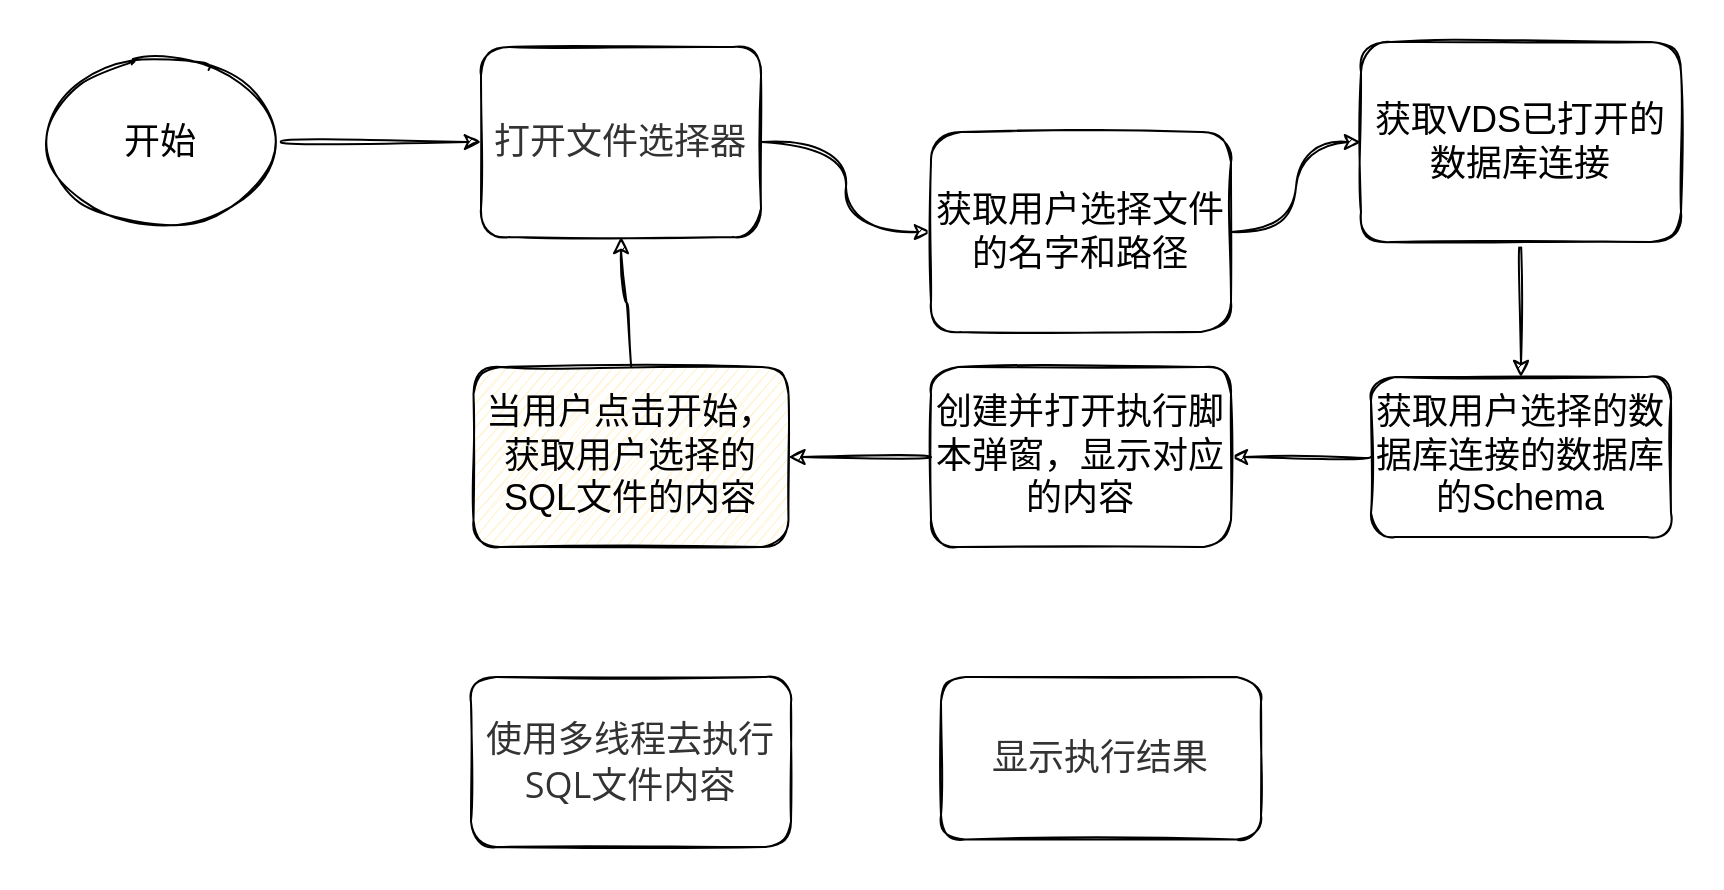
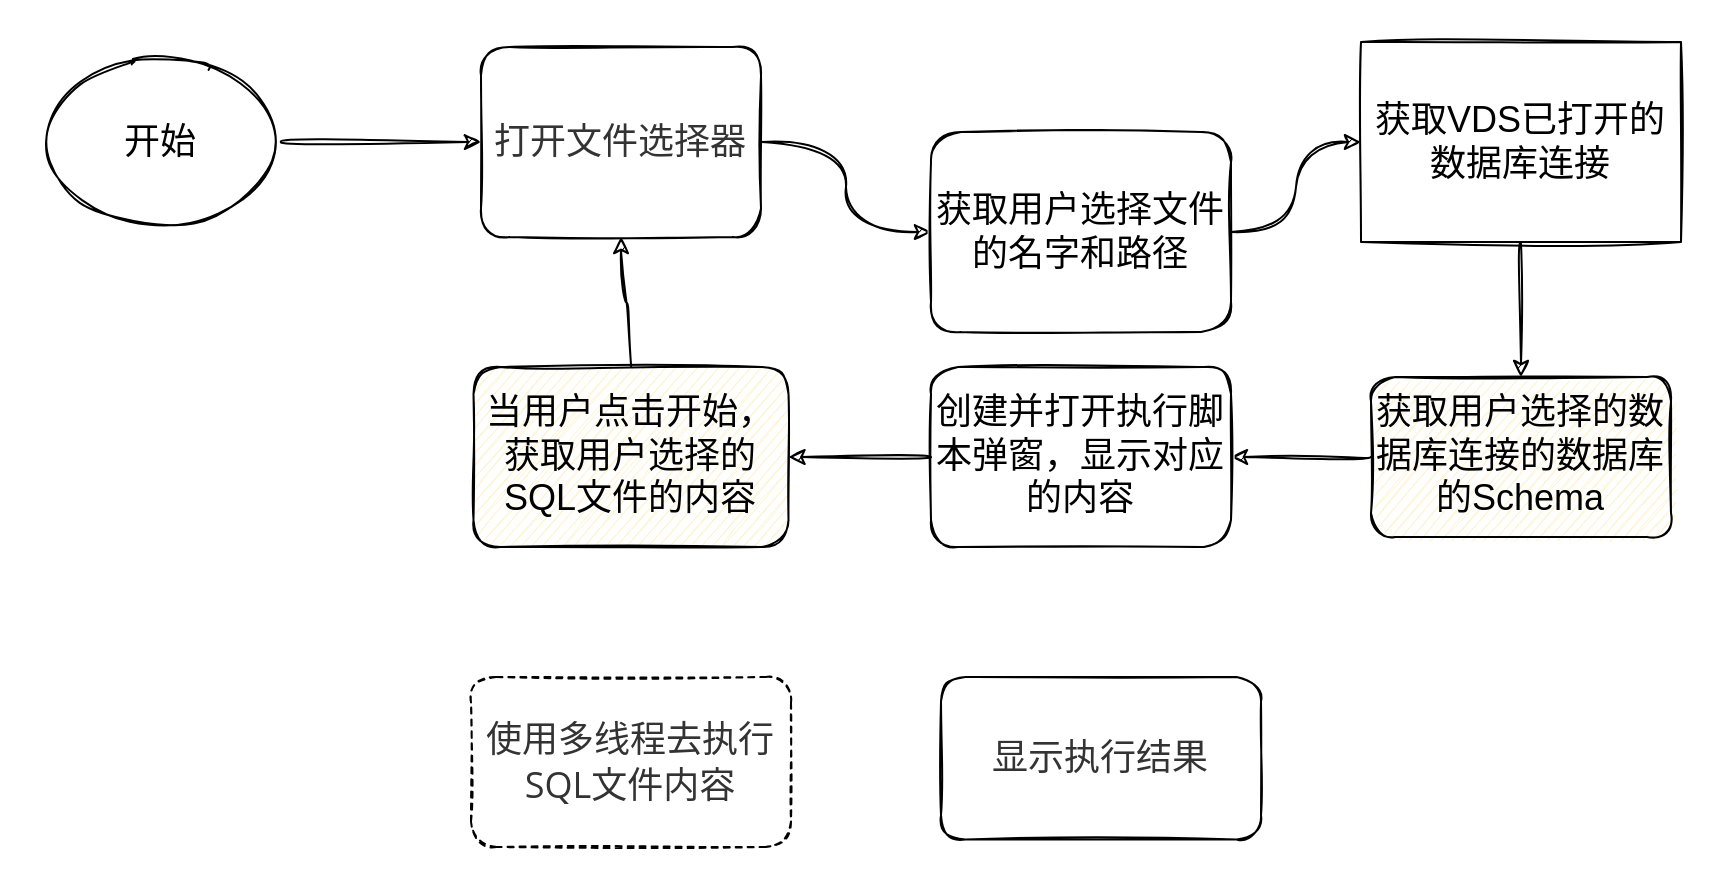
node "获取VDS已打开的数据库连接": shape rounded rectangle -> rectangle
node "获取用户选择的数据库连接的数据库的Schema": fillcolor #ffffff -> #fff2cc
node "使用多线程去执行SQL文件内容": style solid -> dashed
